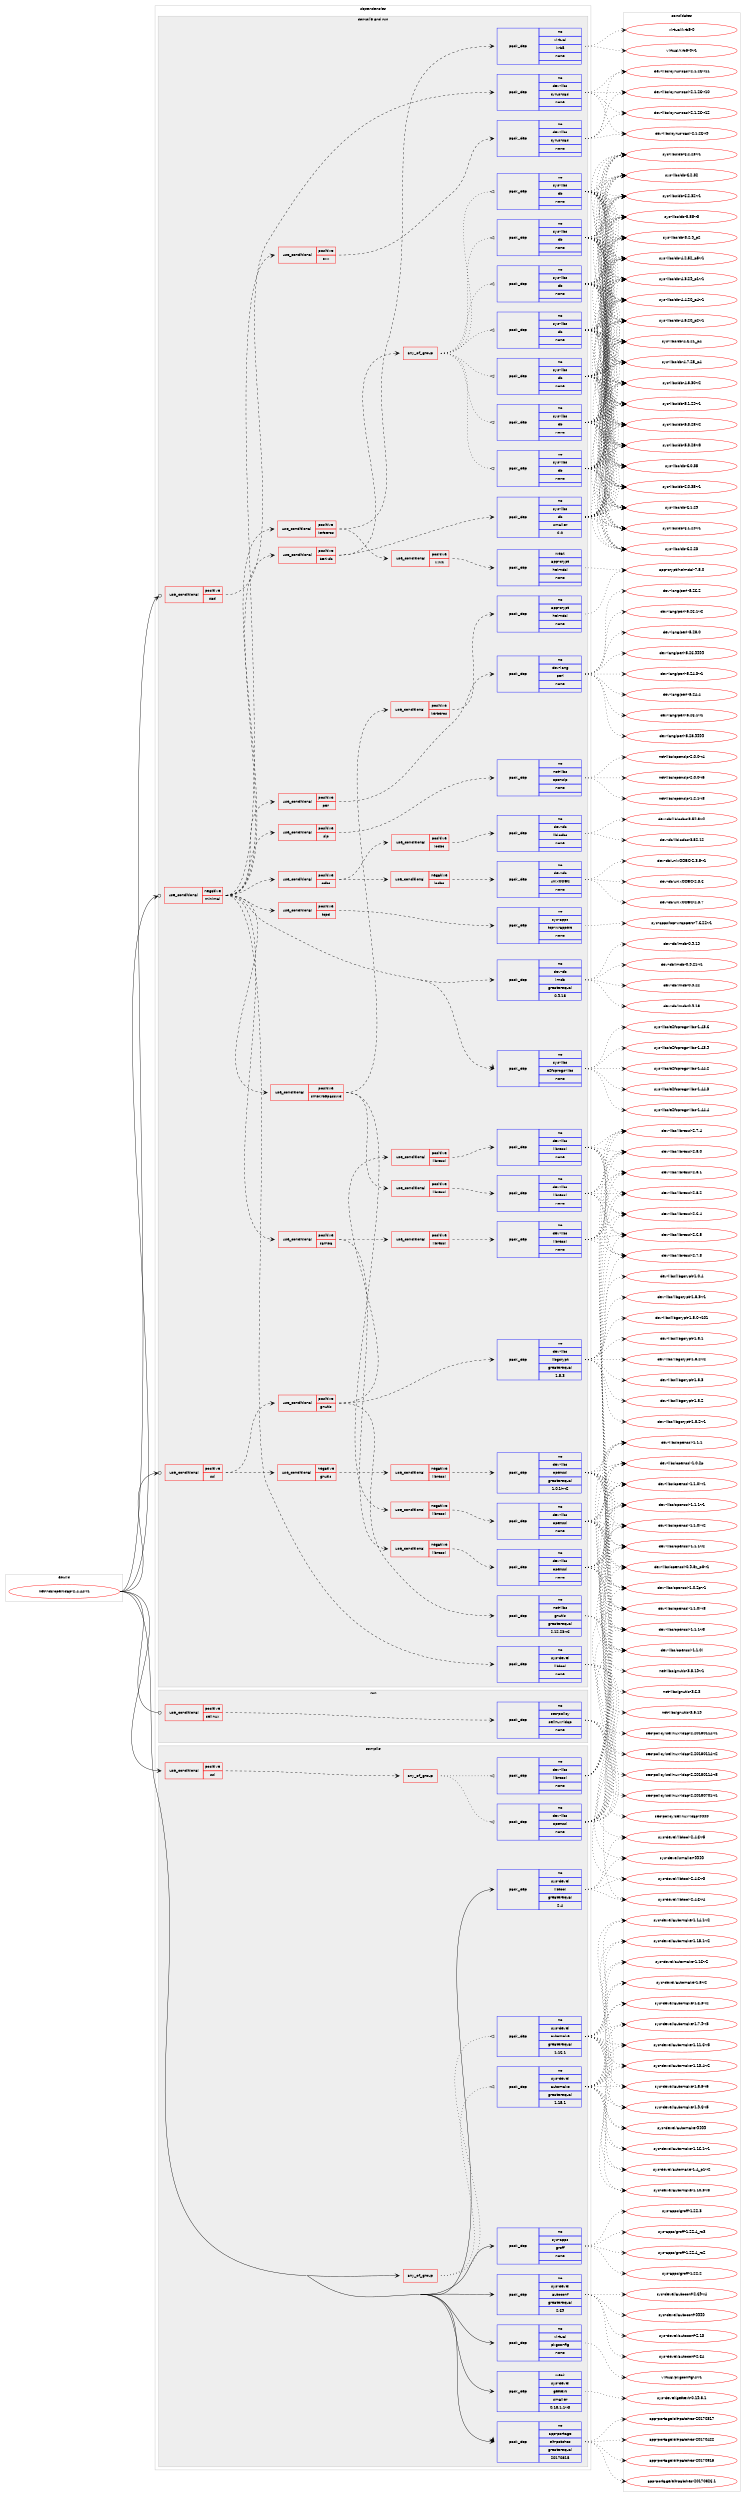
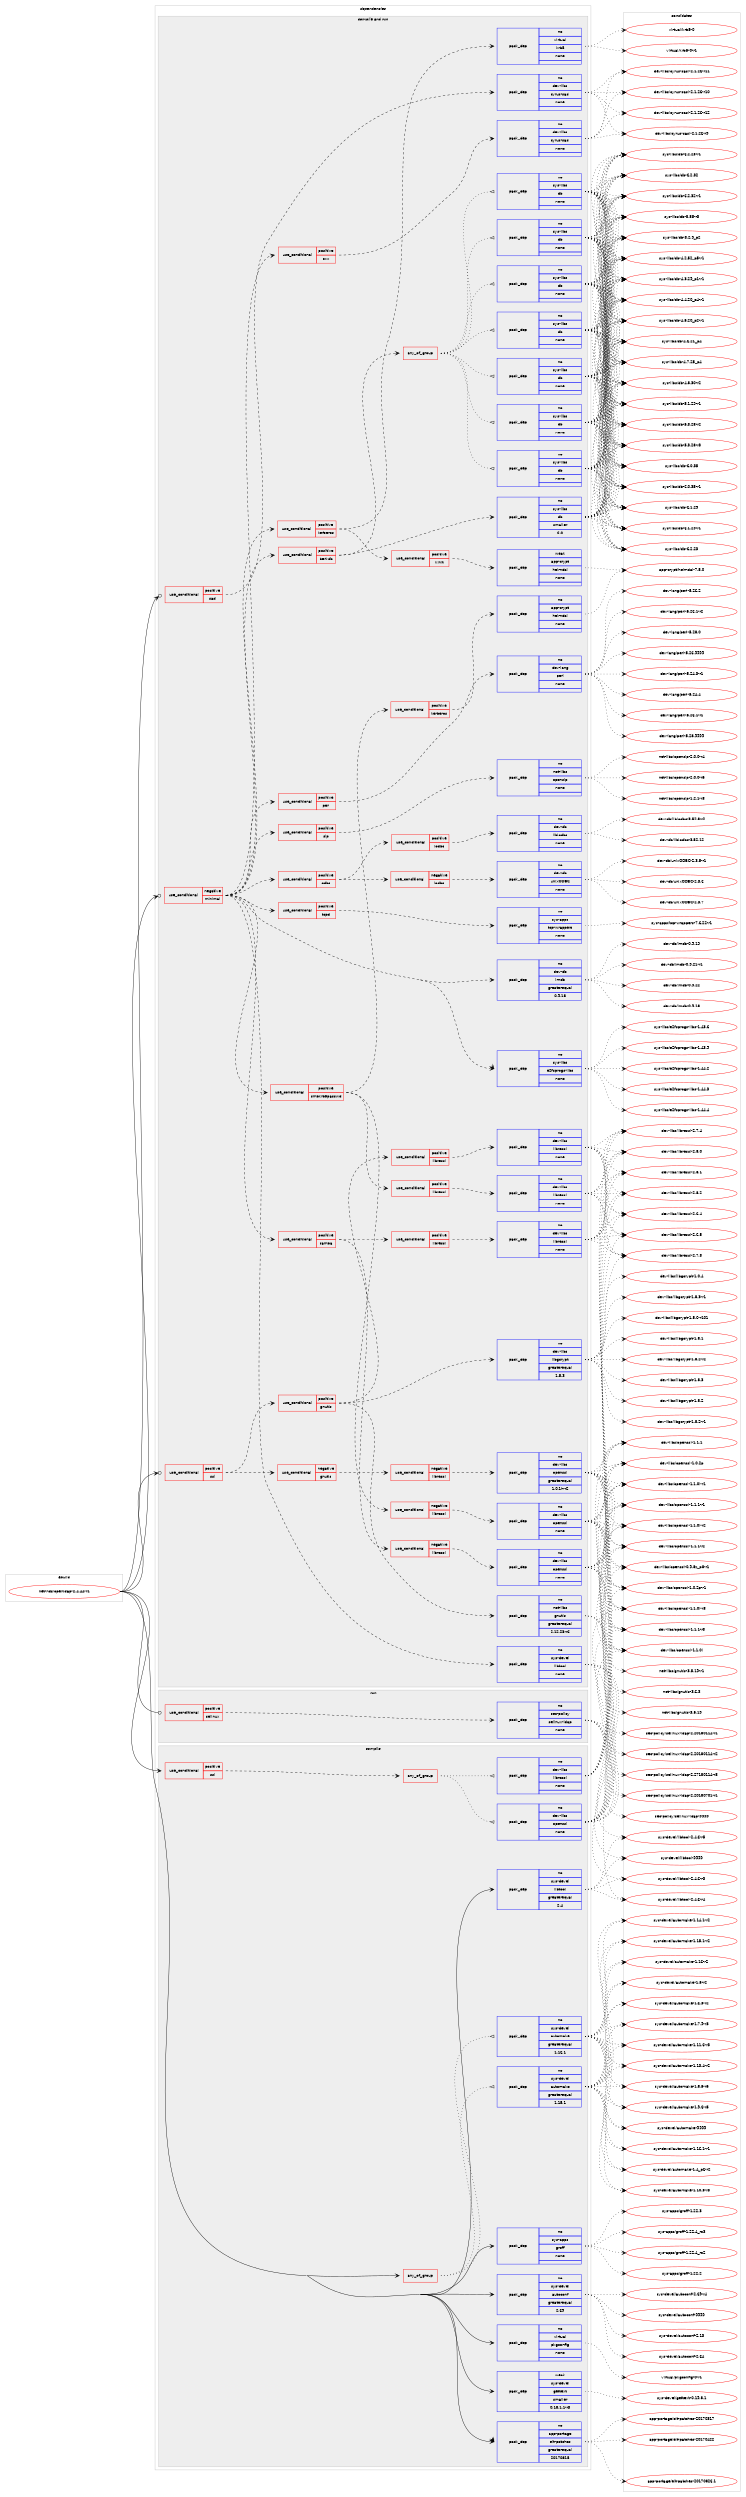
node "sec-policy/selinux-ldap-2.20180114-r3": label "sec-policy/selinux-ldap-2.20180114-r3" -> "sec-policy/selinux-ldap-2.27180114-r3"
node "sys-devel/smaller-9999": label "sys-devel/smaller-9999" -> "sys-devel/libtool-9999"
node "sys-devel/automake-1.4_p1-r2": label "sys-devel/automake-1.4_p1-r2" -> "sys-devel/automake-1.4_p6-r2"
node "virtual/pkgconfig-4-r1": label "virtual/pkgconfig-4-r1" -> "virtual/pkgconfig-0-r1"
node "app-portage/elt-patches-20170815": removed
